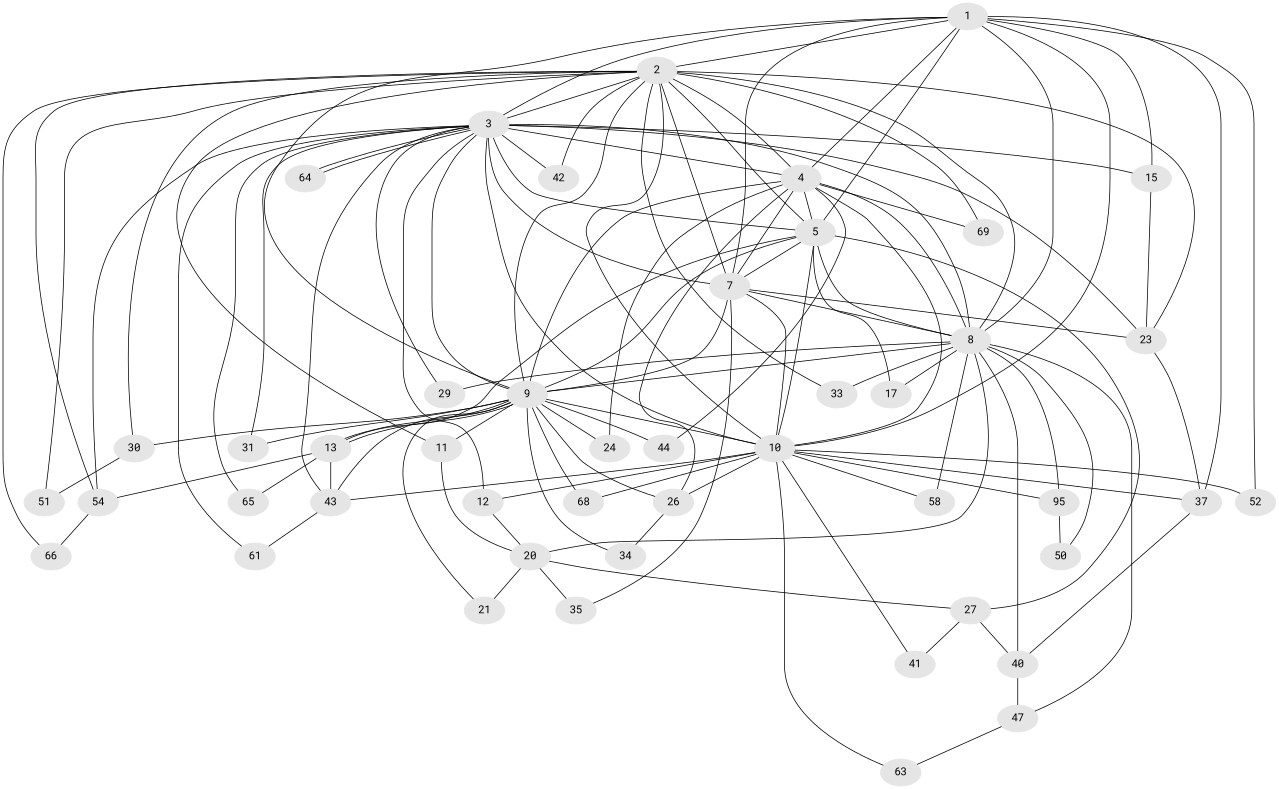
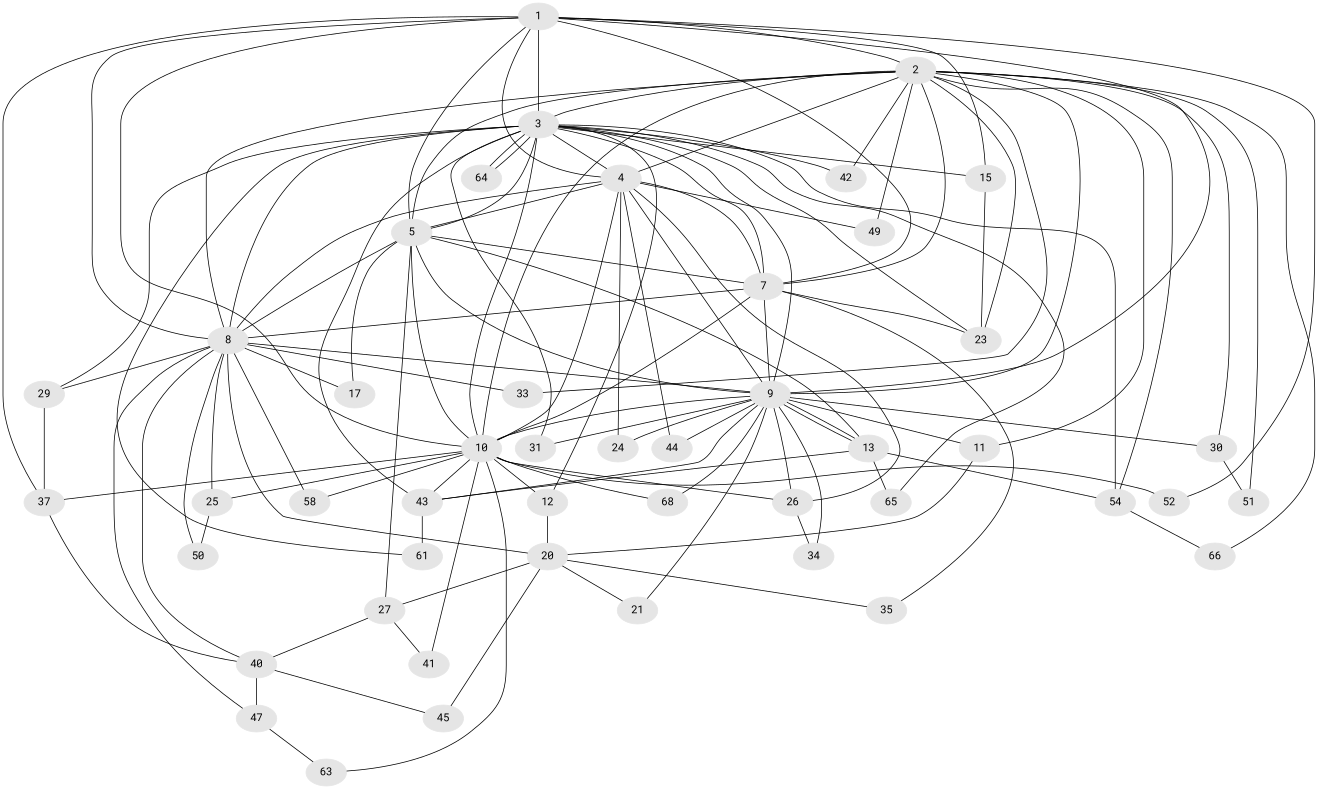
node "69": label "69" -> "49"
edge "23" -- "37": now "29" -- "37"
node "95": label "95" -> "25"
node "45": added
